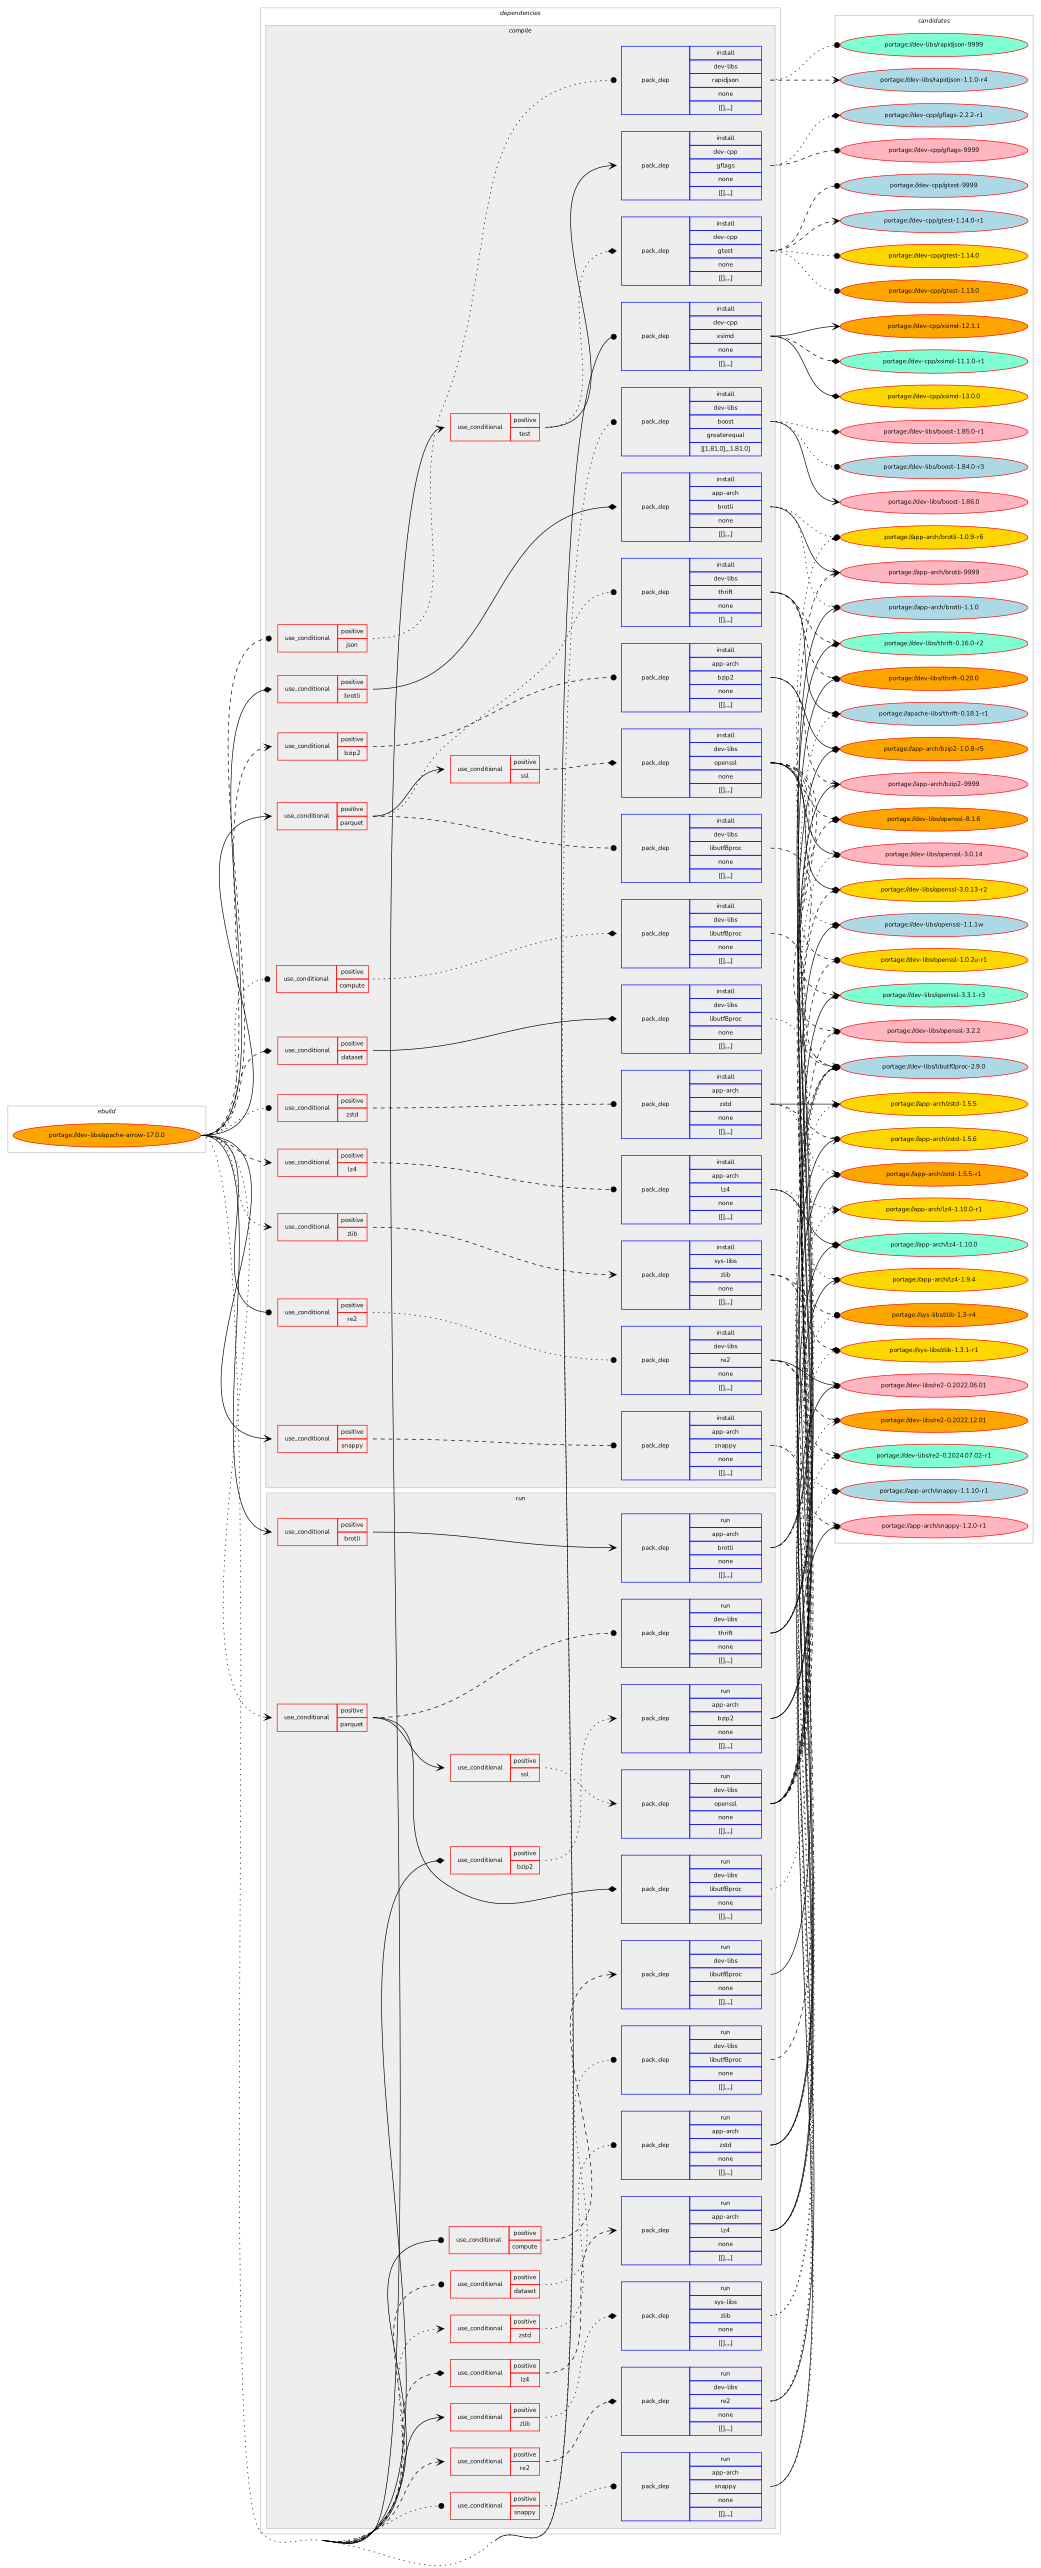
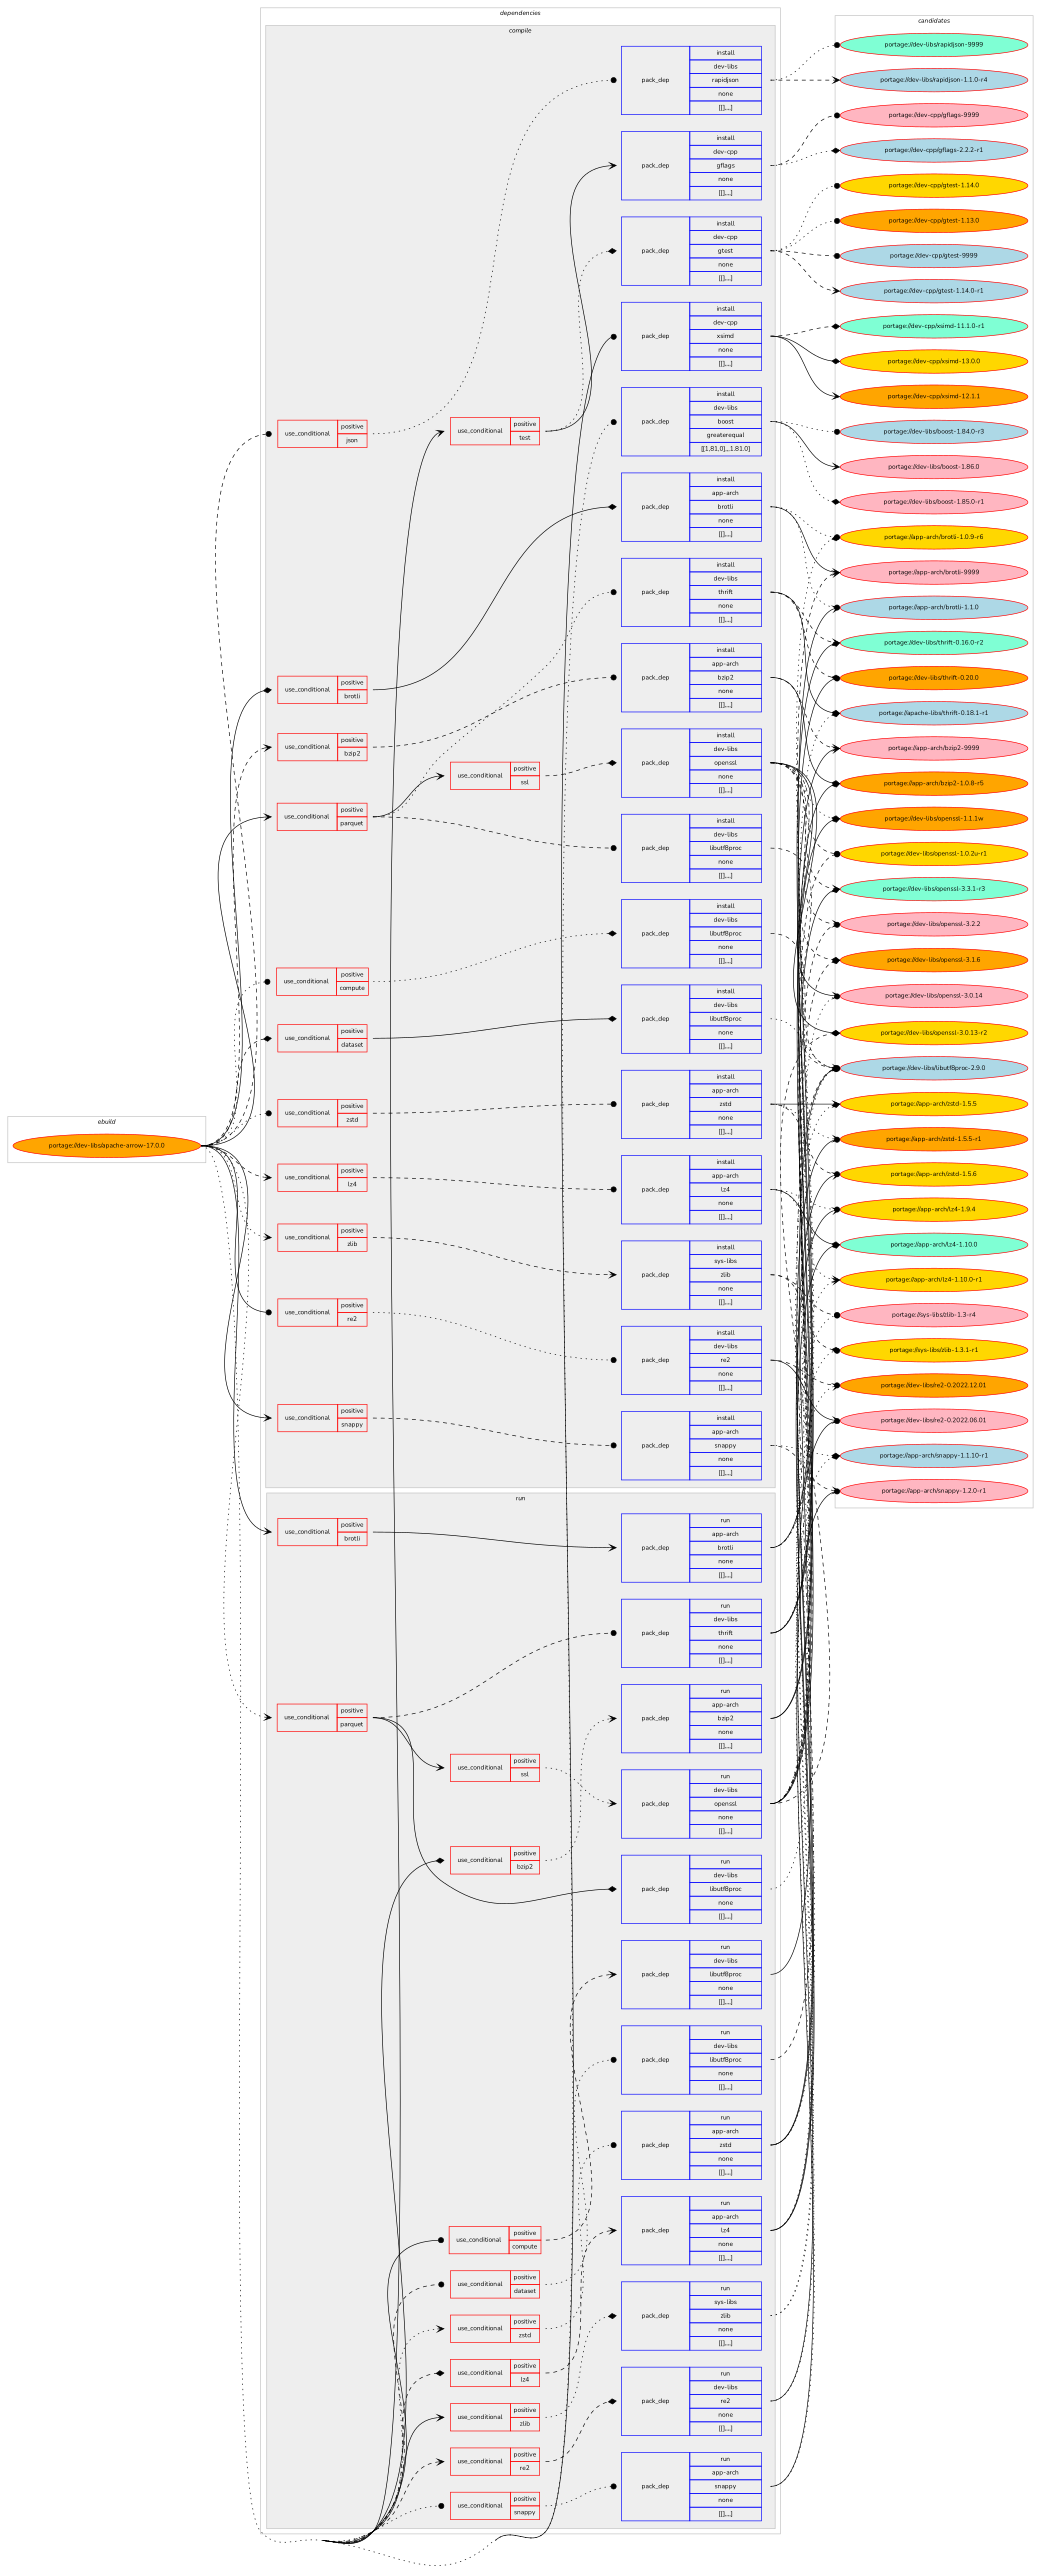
node "portage://dev-libs/openssl-8.1.6": label "portage://dev-libs/openssl-8.1.6" -> "portage://dev-libs/openssl-3.1.6"
node "portage://dev-libs/openssl-1.1.1w": fillcolor lightblue -> orange
node "portage://dev-libs/libutf0proc-2.9.0": label "portage://dev-libs/libutf0proc-2.9.0" -> "portage://dev-libs/libutf8proc-2.9.0"
node "portage://sys-libs/zlib-1.3-r4": fillcolor orange -> lightpink
node "portage://dev-libs/re2-0.2024.07.02-r1": removed
